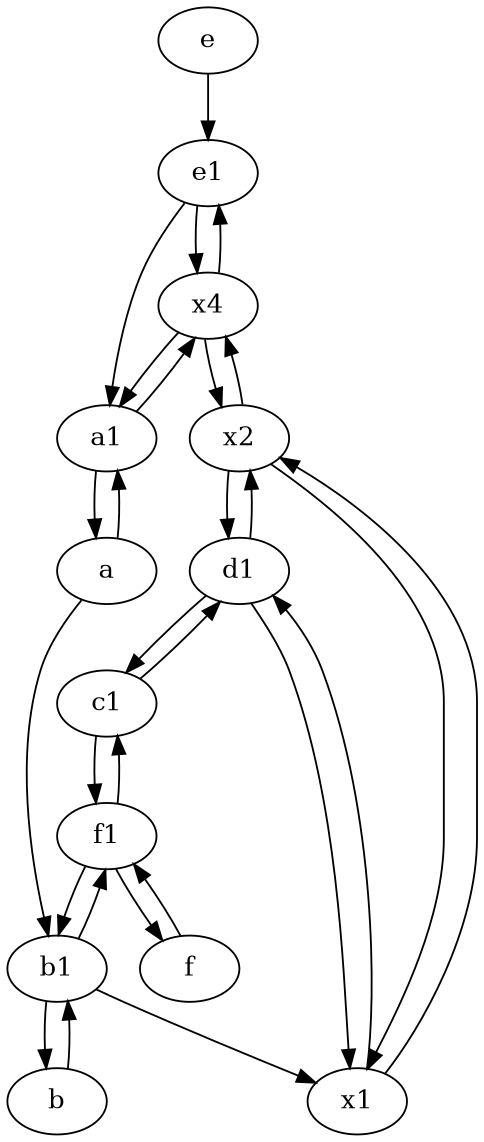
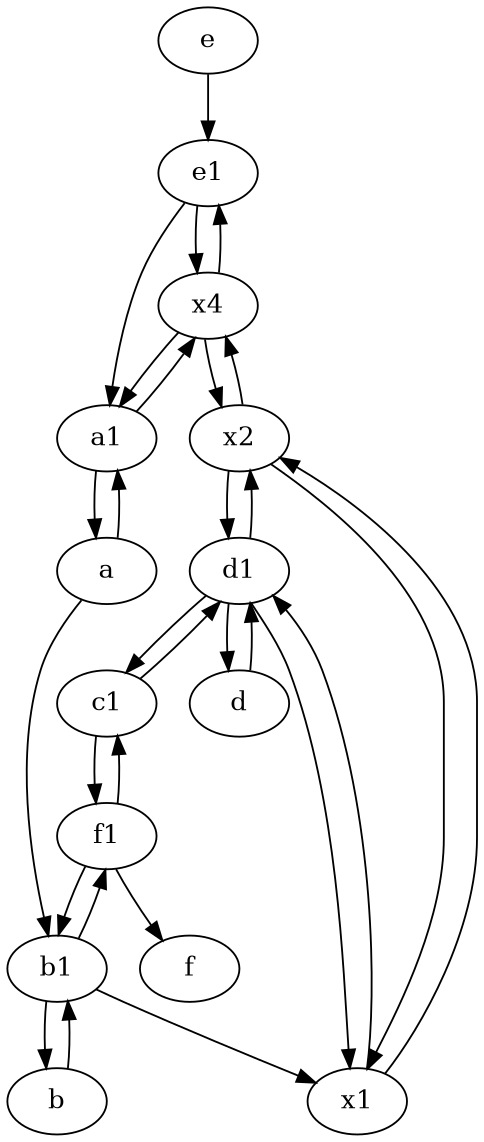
node "d": added
edge "f" -> "f1": removed
